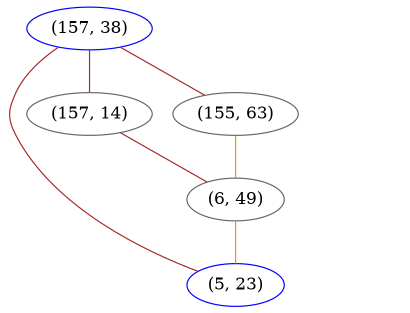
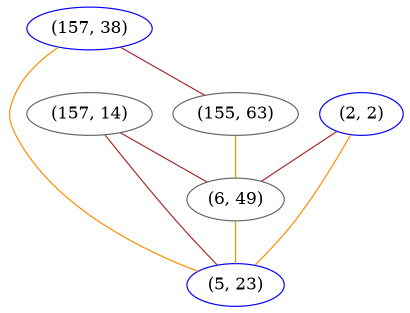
edge "(157, 38)" -- "(157, 14)": now "(5, 23)" -- "(157, 14)"
node "(2, 2)": added
edge "(157, 38)" -- "(5, 23)": color brown -> darkorange
